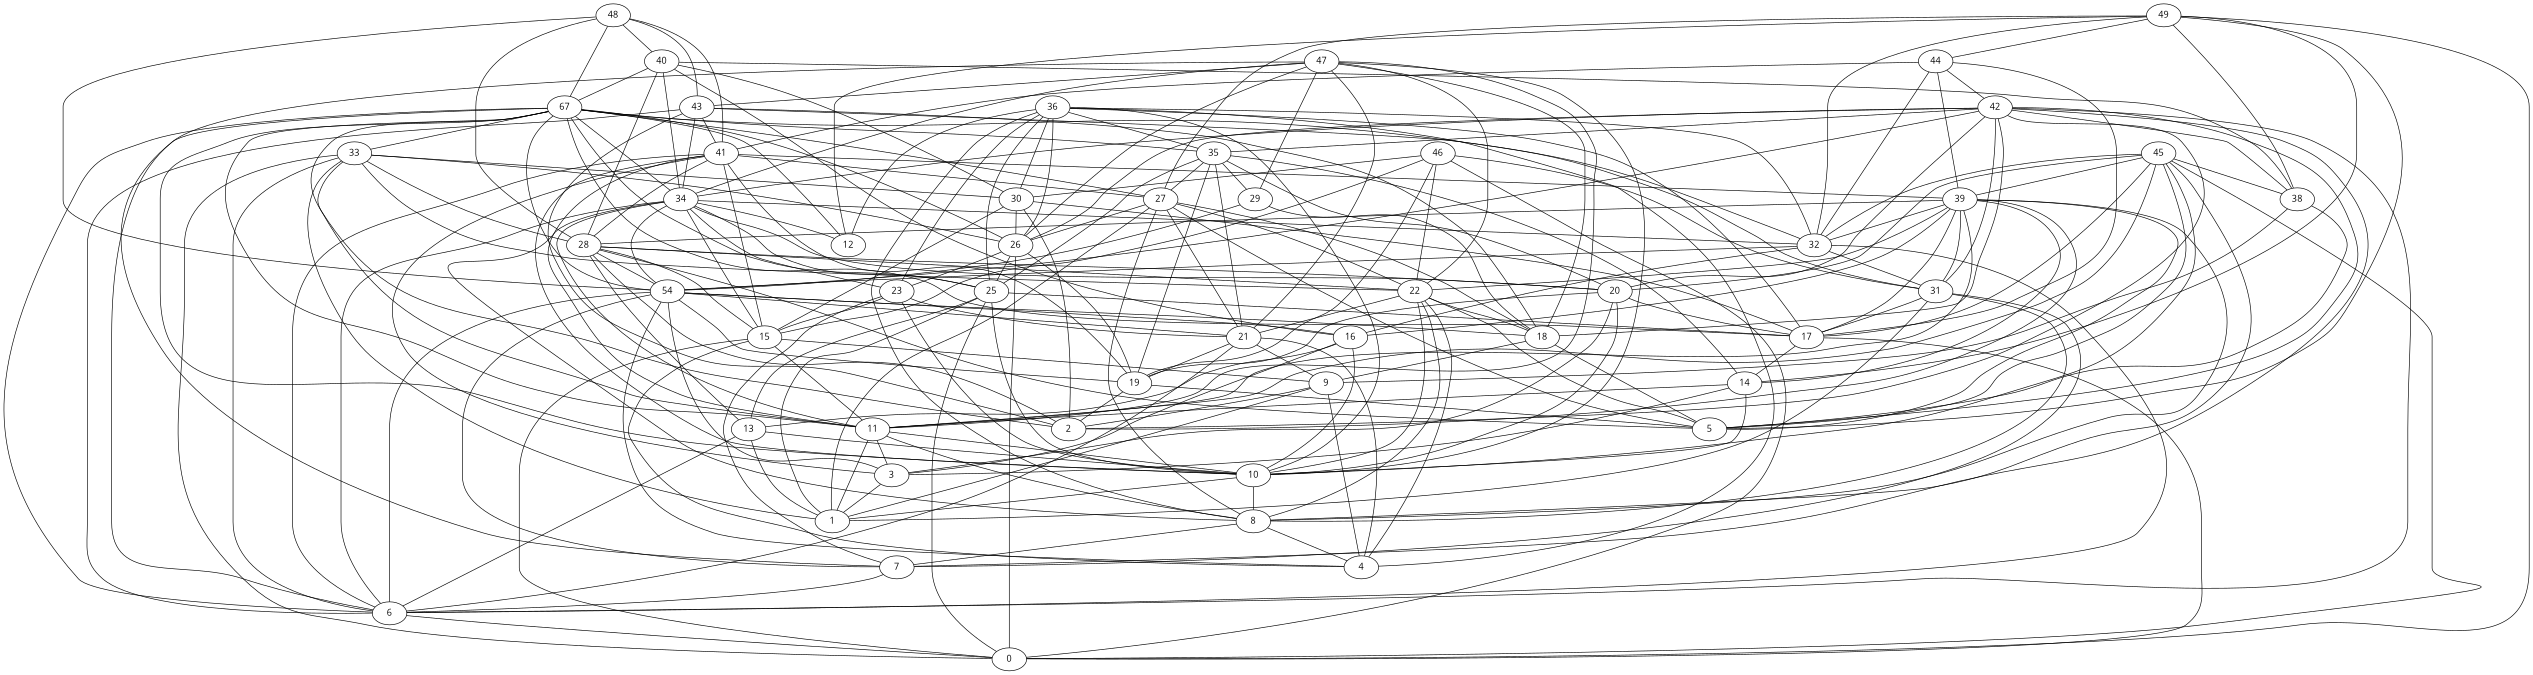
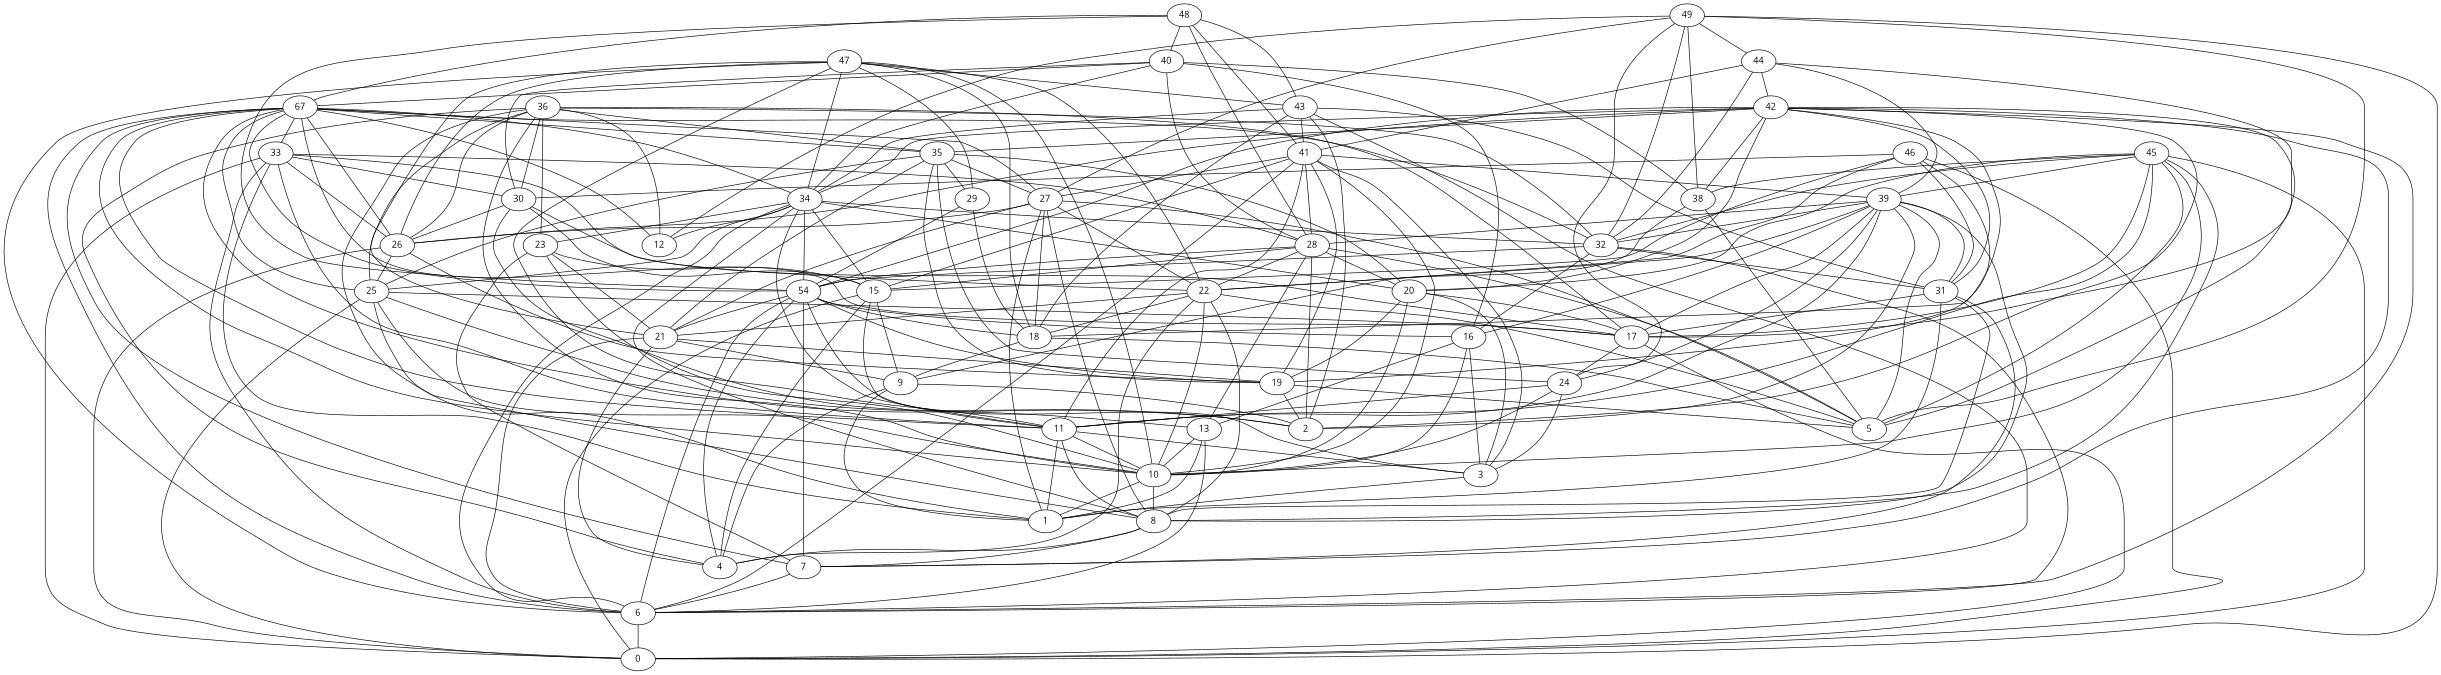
edge "26" -- "23": removed
node "14": label "14" -> "24"
